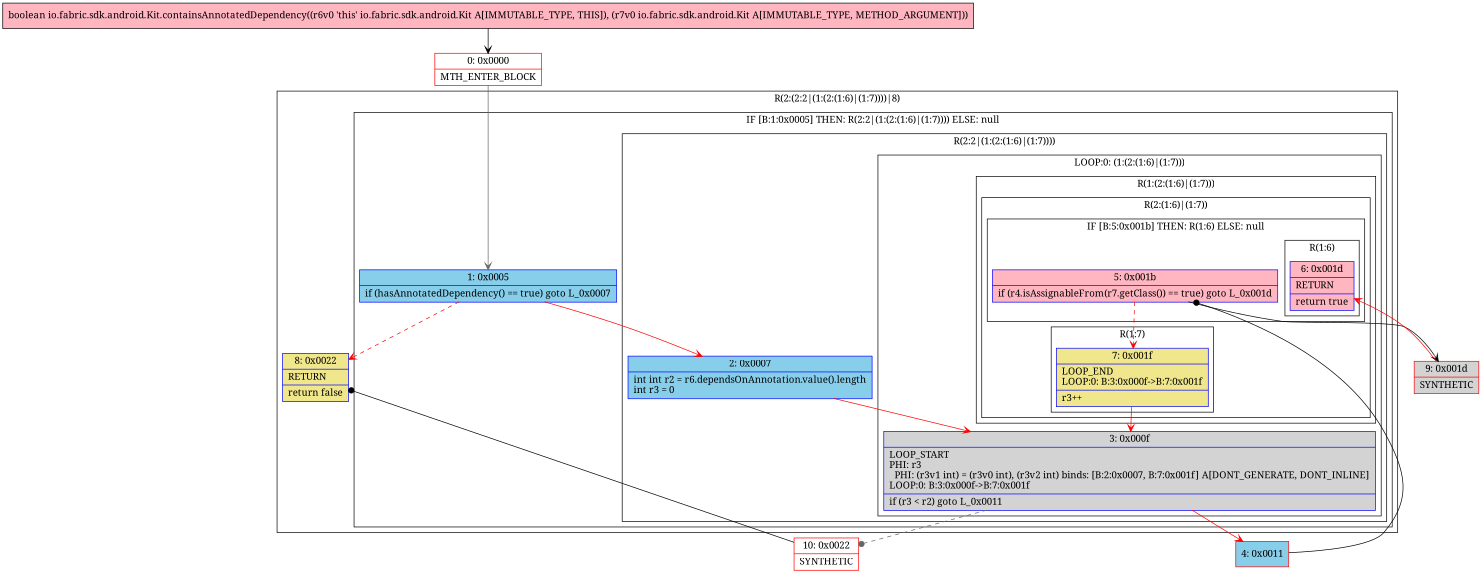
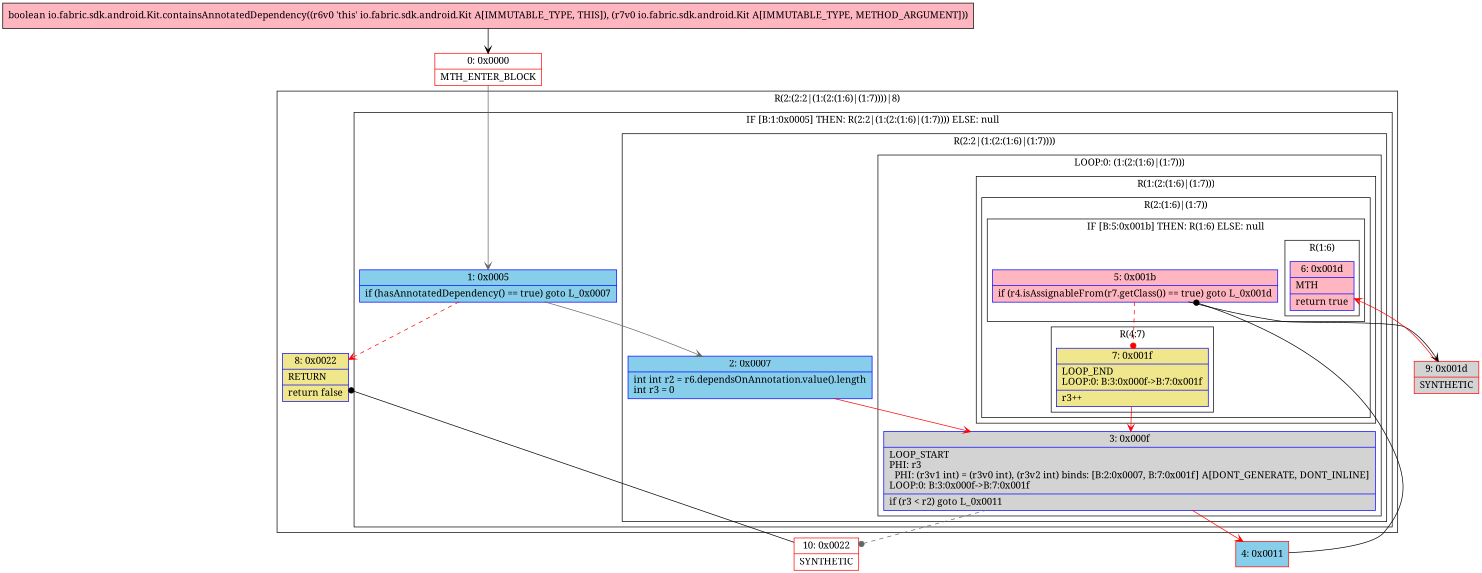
node "6: 0x001d": text "RETURN" -> "MTH"
edge "5: 0x001b" -> "7: 0x001f": arrowhead vee -> dot
edge "1: 0x0005" -> "2: 0x0007": color red -> gray40
cluster "R(1:7)": label "R(1:7)" -> "R(4:7)"
